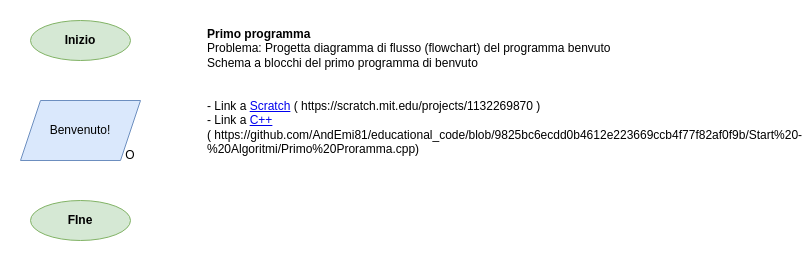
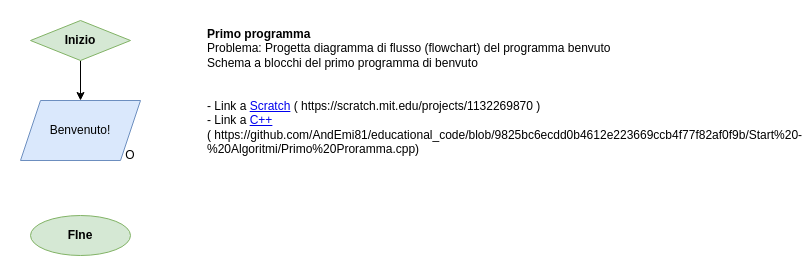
node "Inizio": shape ellipse -> diamond
edge "Inizio" -> "Benvenuto!": added
node "FIne": moved (81, 221) -> (81, 236)
